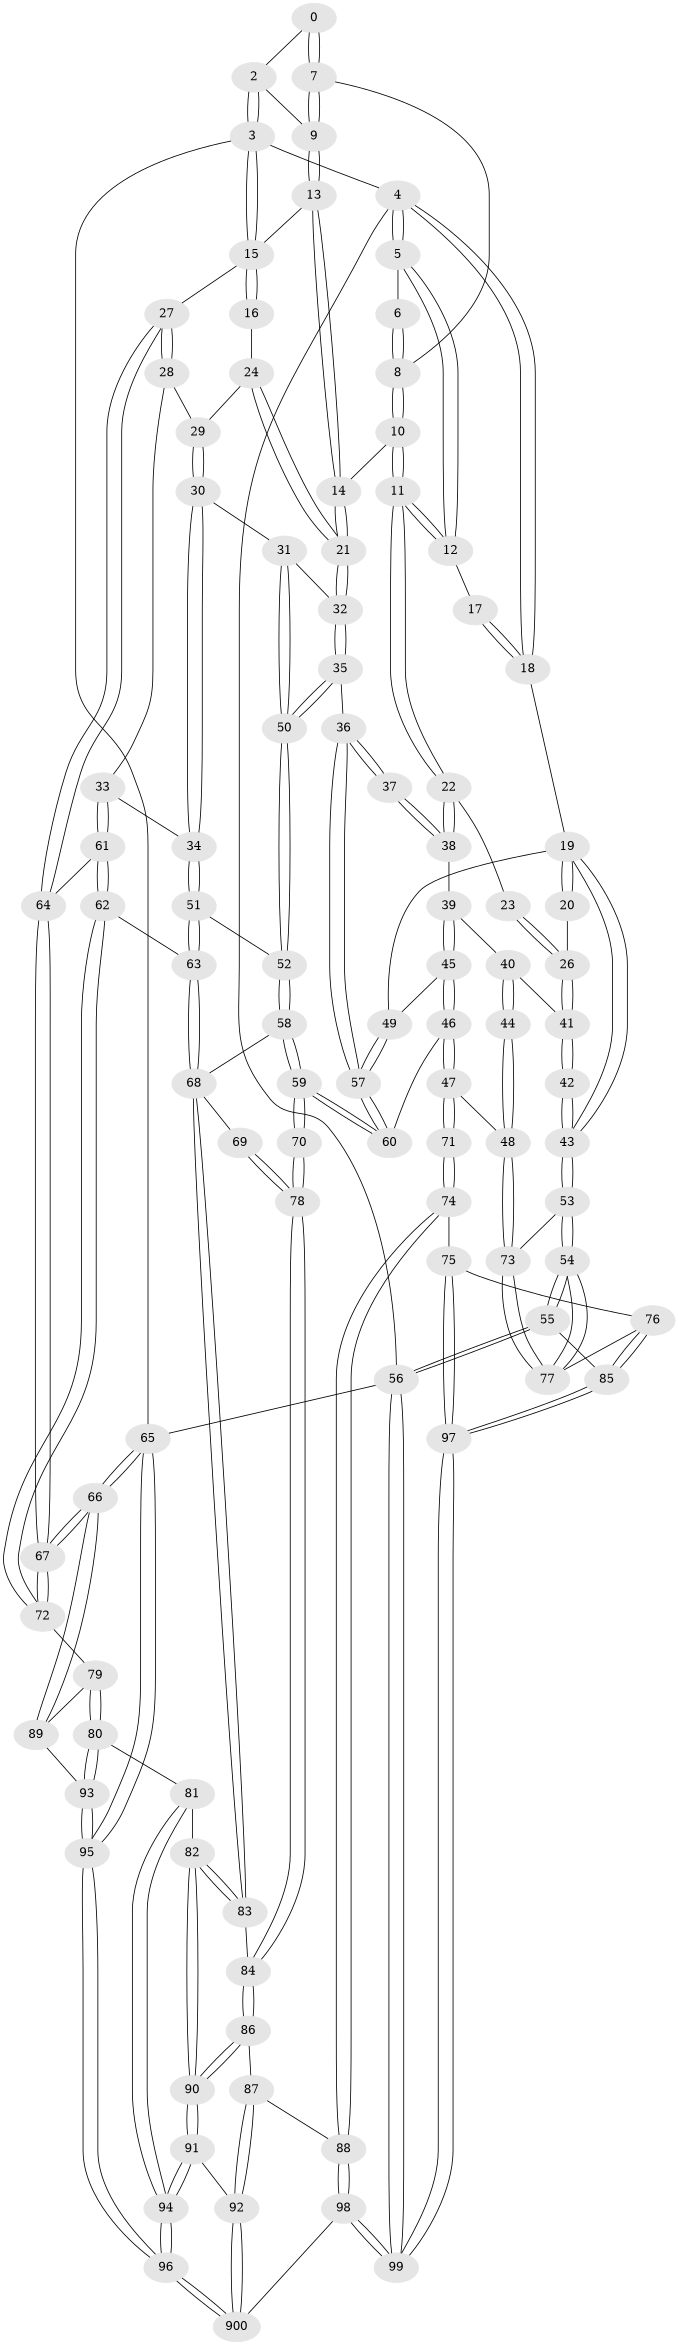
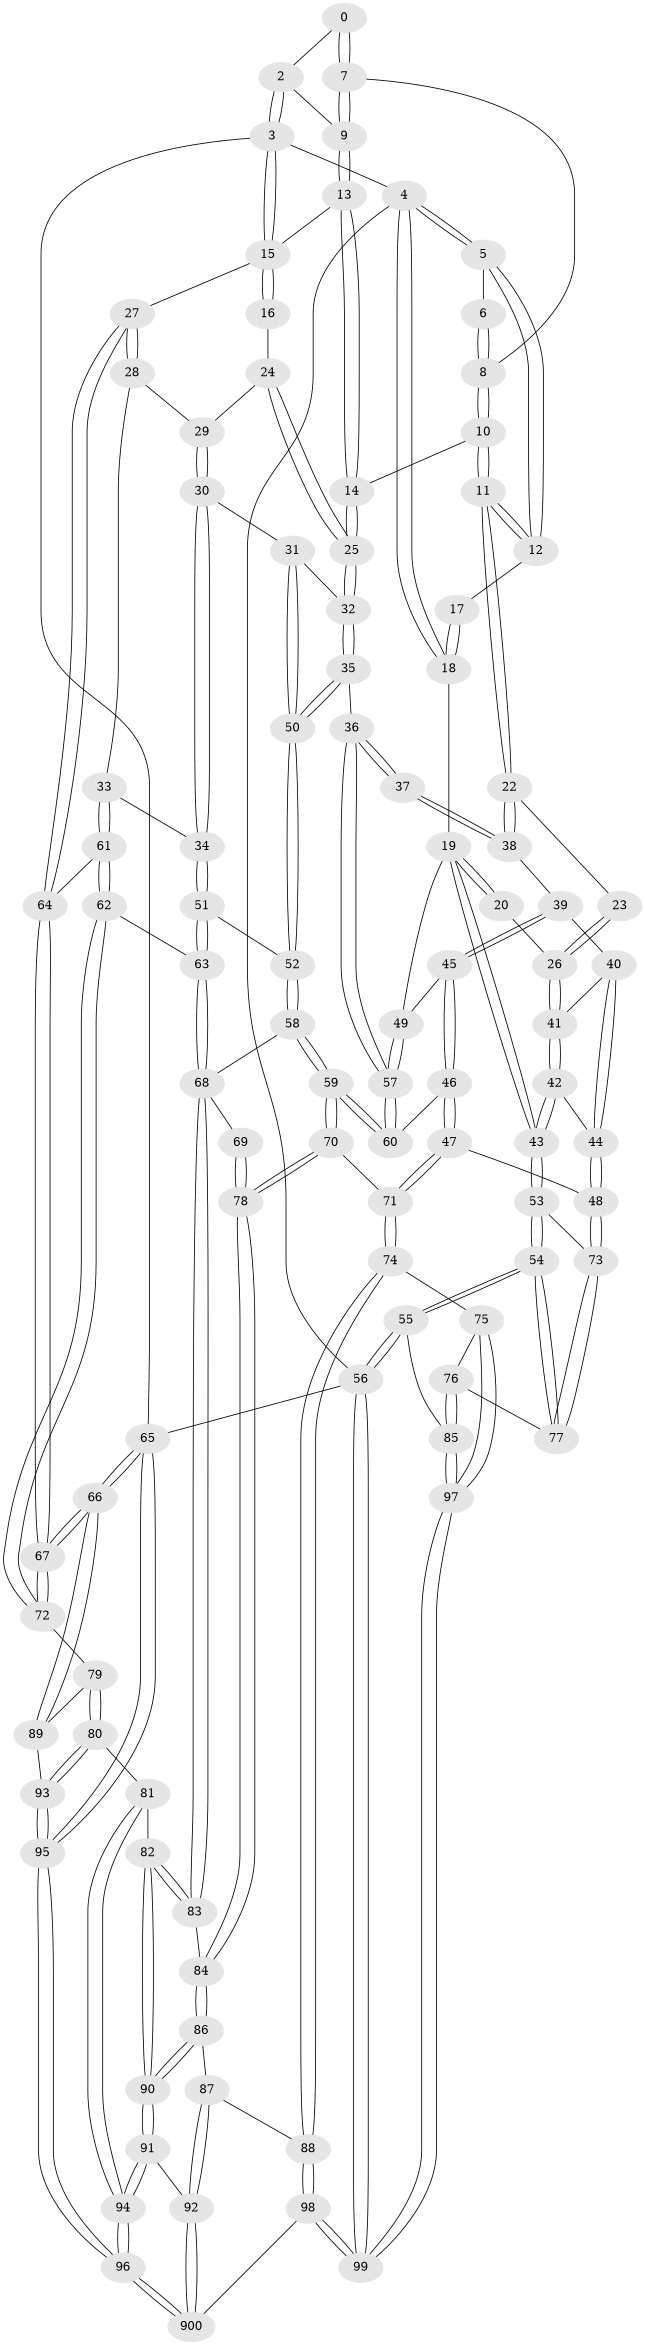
node "21": label "21" -> "25"
edge "42" -- "44": added
edge "70" -- "71": added
